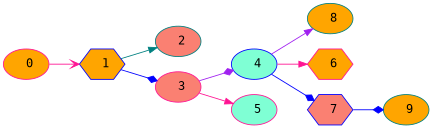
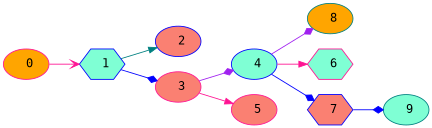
node "2": color teal -> blue
edge "4" -> "8": arrowhead normal -> diamond
node "1": fillcolor orange -> aquamarine
node "6": fillcolor orange -> aquamarine
node "5": fillcolor aquamarine -> salmon
node "9": fillcolor orange -> aquamarine
